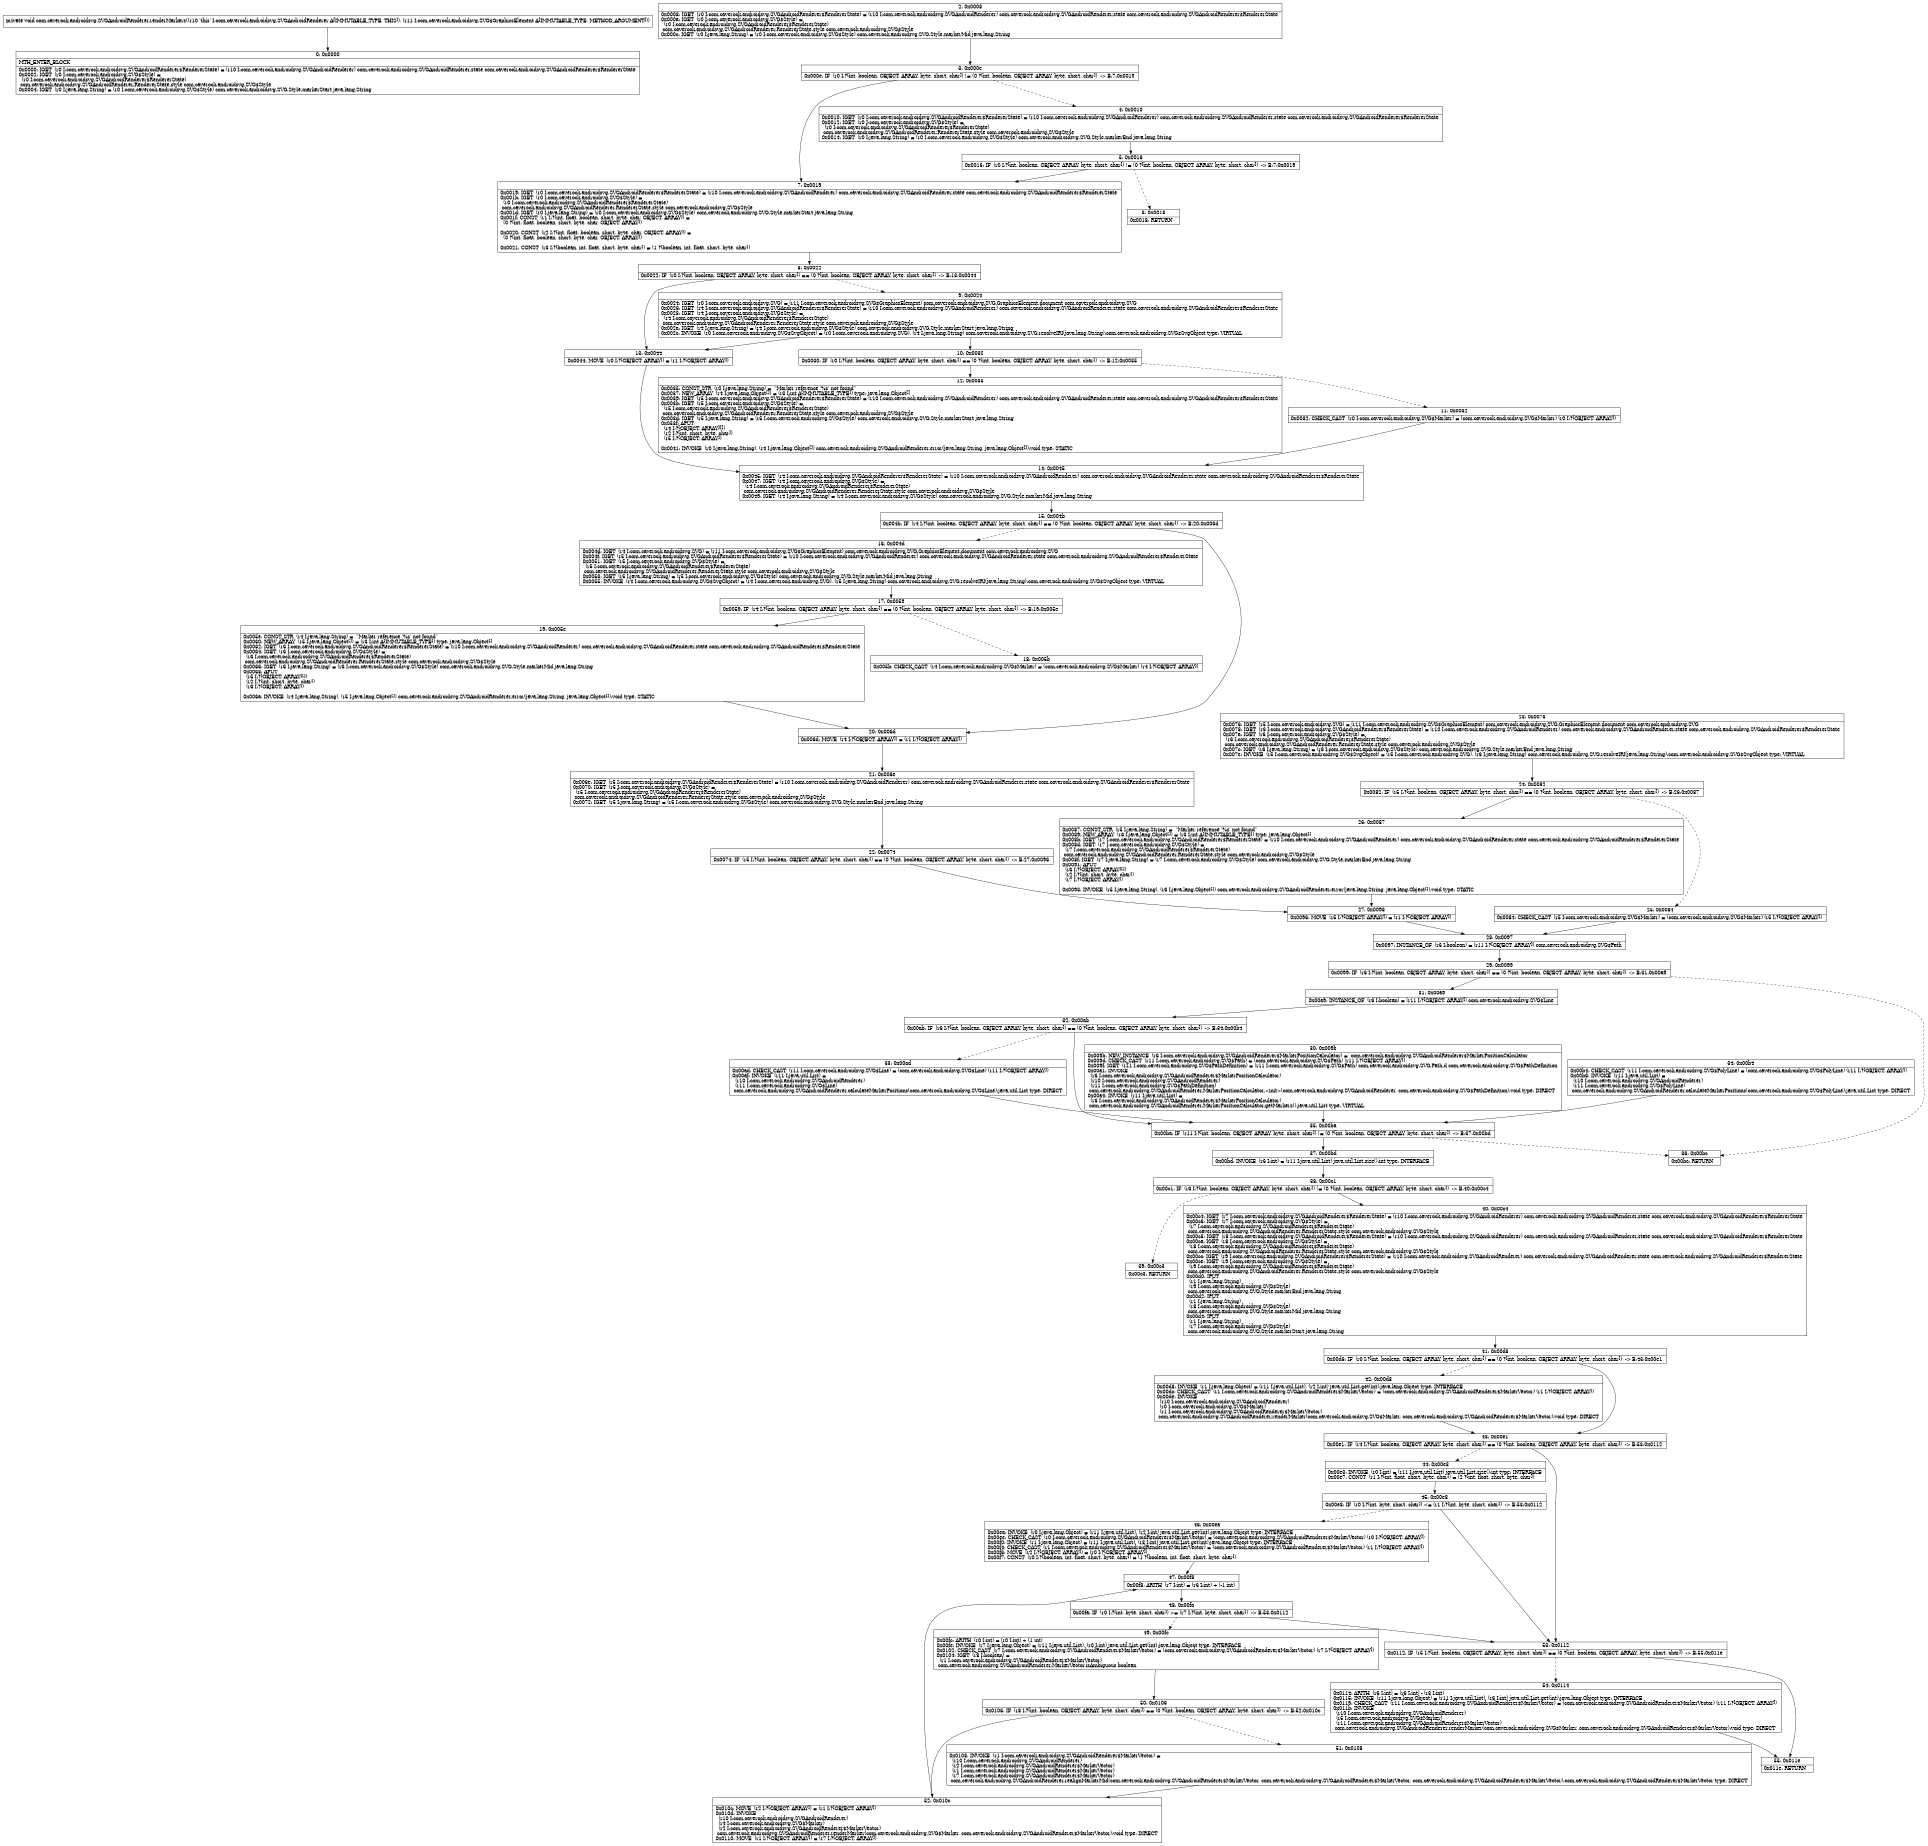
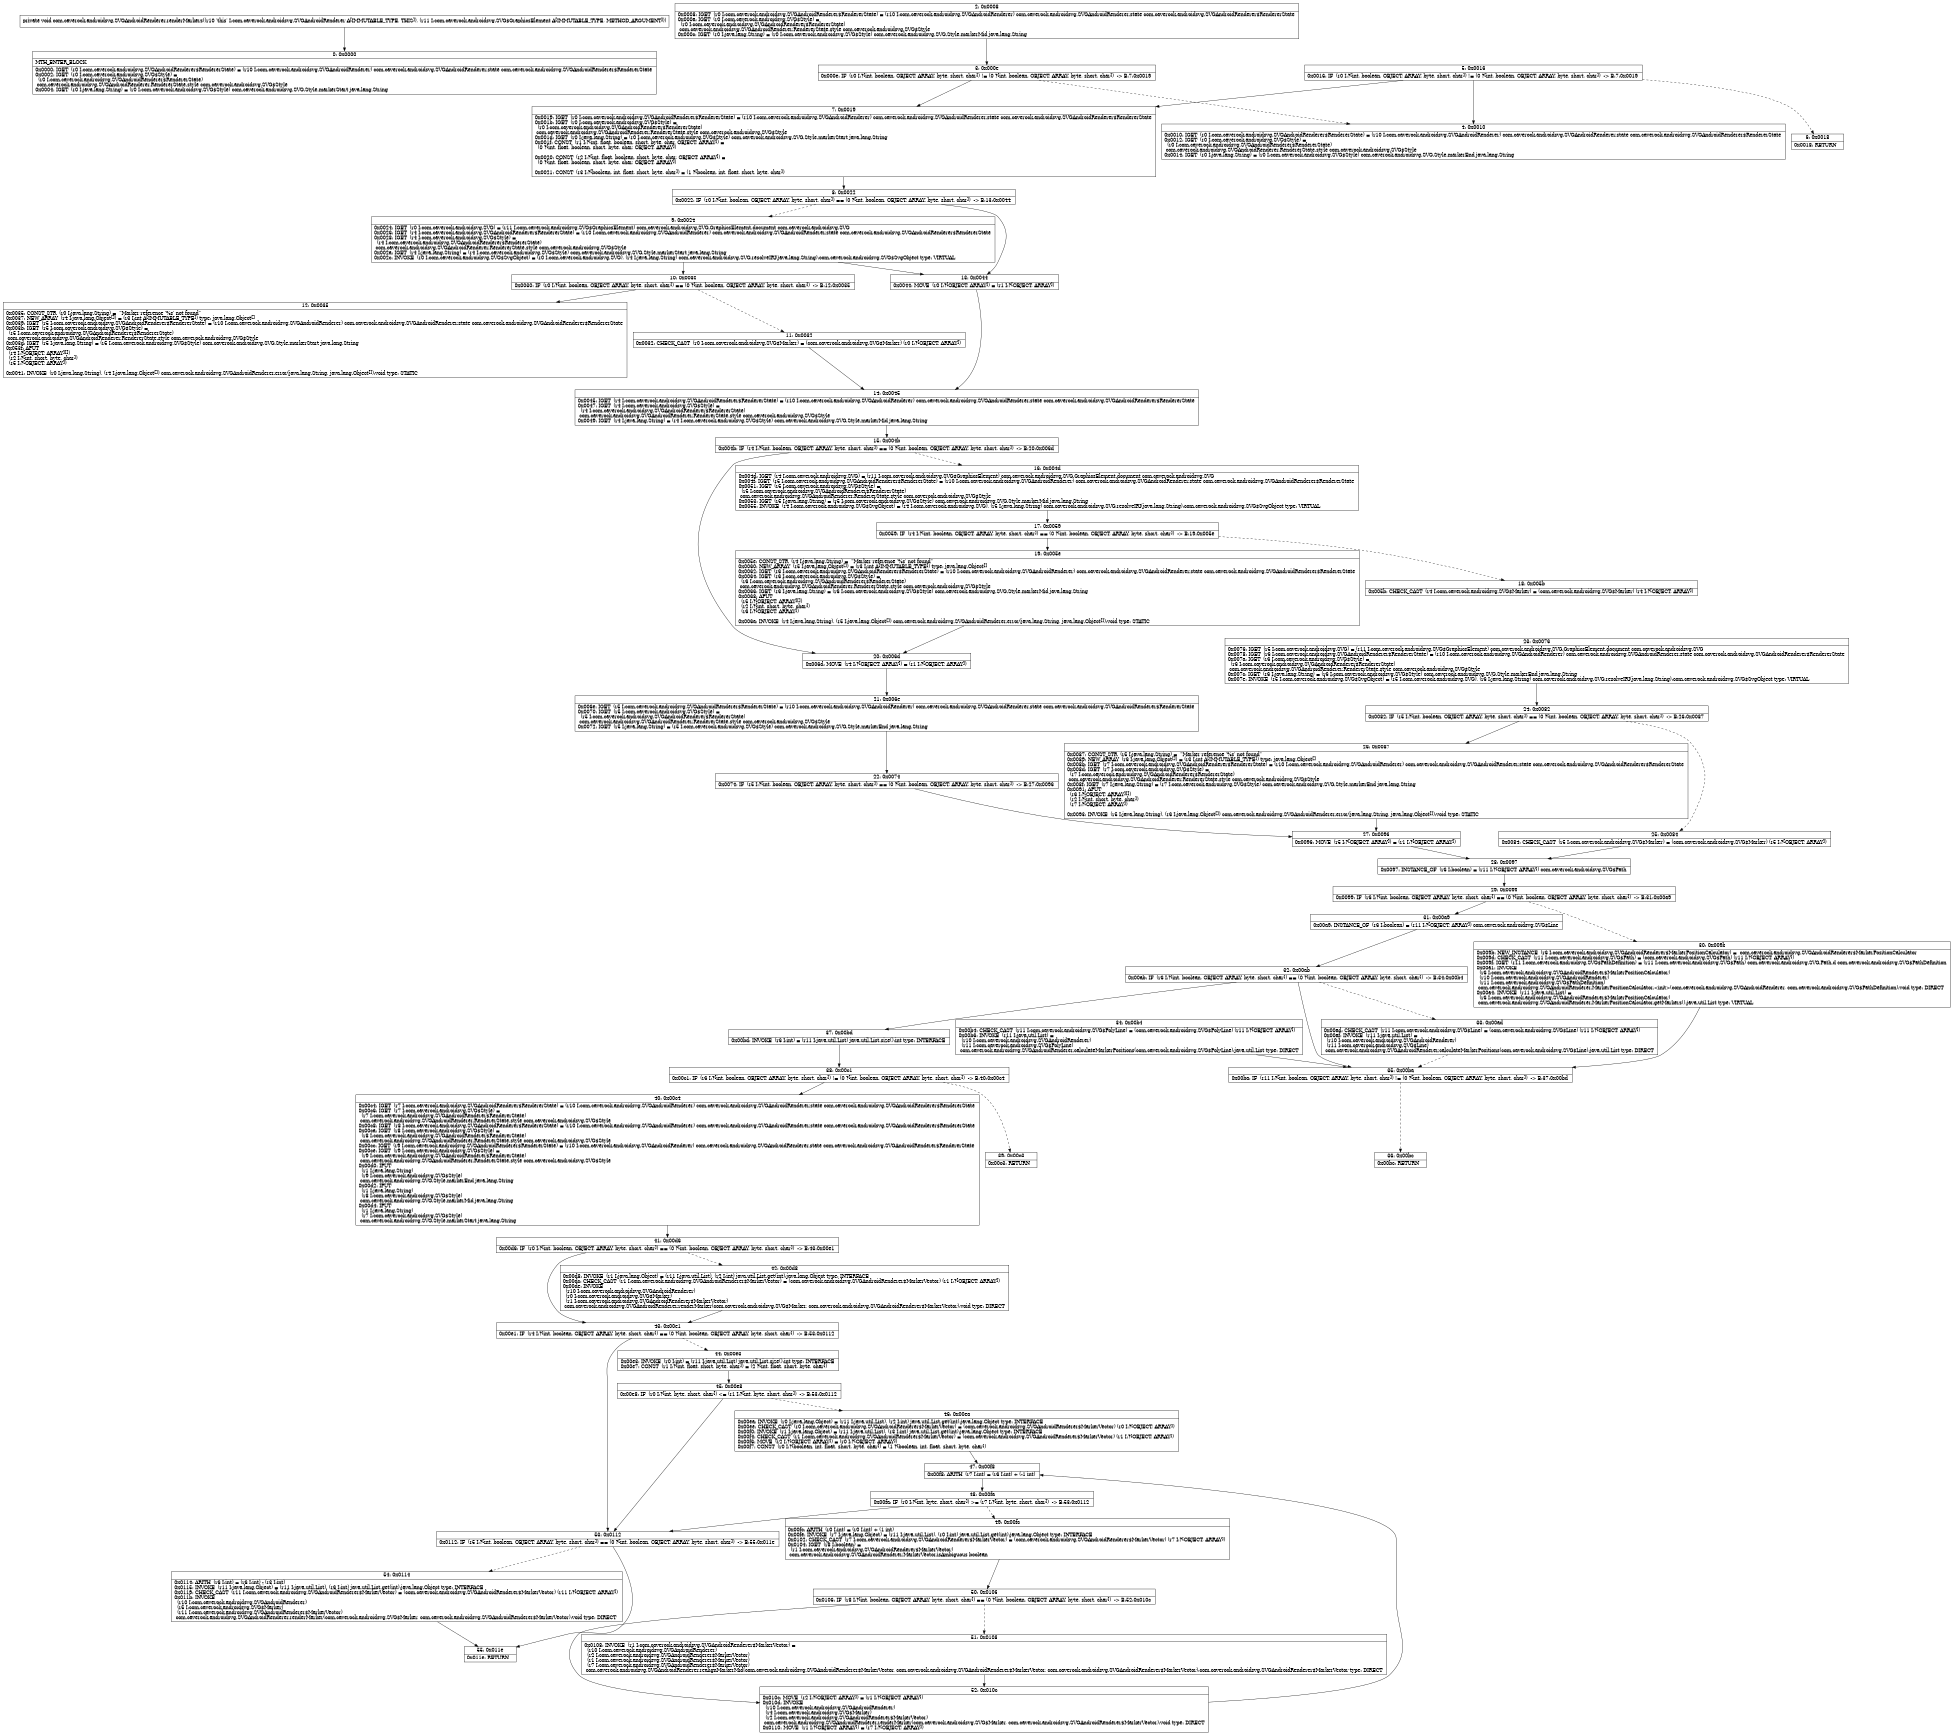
edge "4: 0x0010" -> "5: 0x0016": reversed
edge "29: 0x0099" -> "36: 0x00bc": now "29: 0x0099" -> "30: 0x009b"
edge "33: 0x00ad" -> "35: 0x00ba": style solid -> dashed
edge "35: 0x00ba" -> "37: 0x00bd": now "32: 0x00ab" -> "37: 0x00bd"
